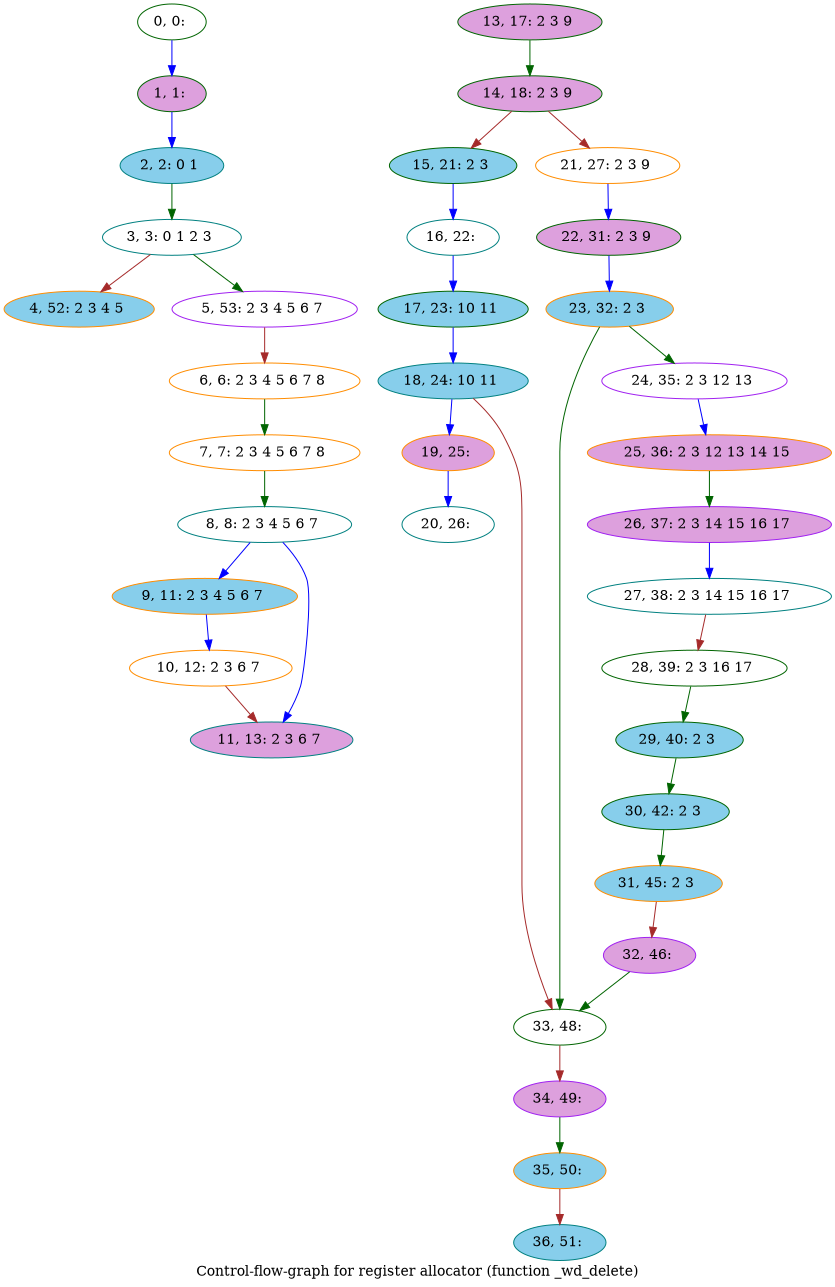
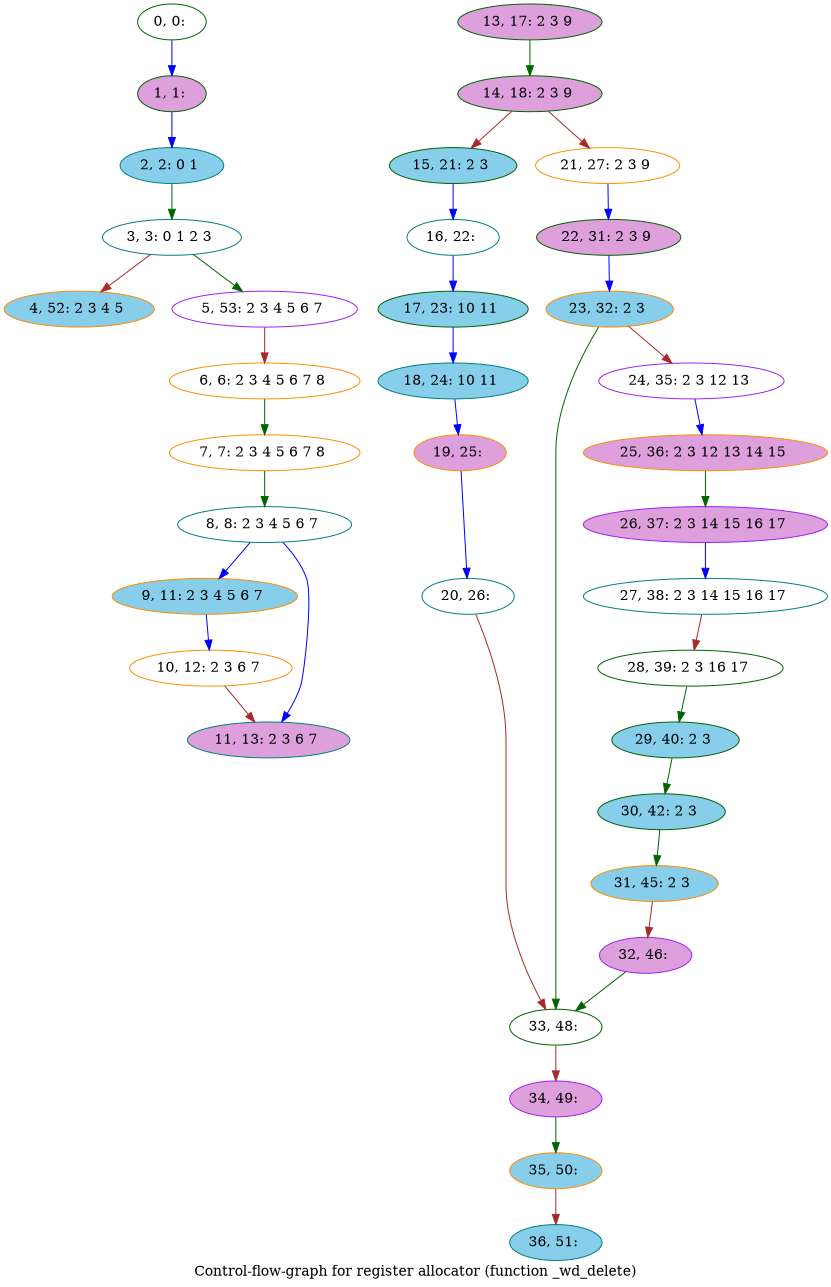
edge "23, 32: 2 3" -> "24, 35: 2 3 12 13": color darkgreen -> brown
edge "18, 24: 10 11" -> "33, 48:": now "20, 26:" -> "33, 48:"
